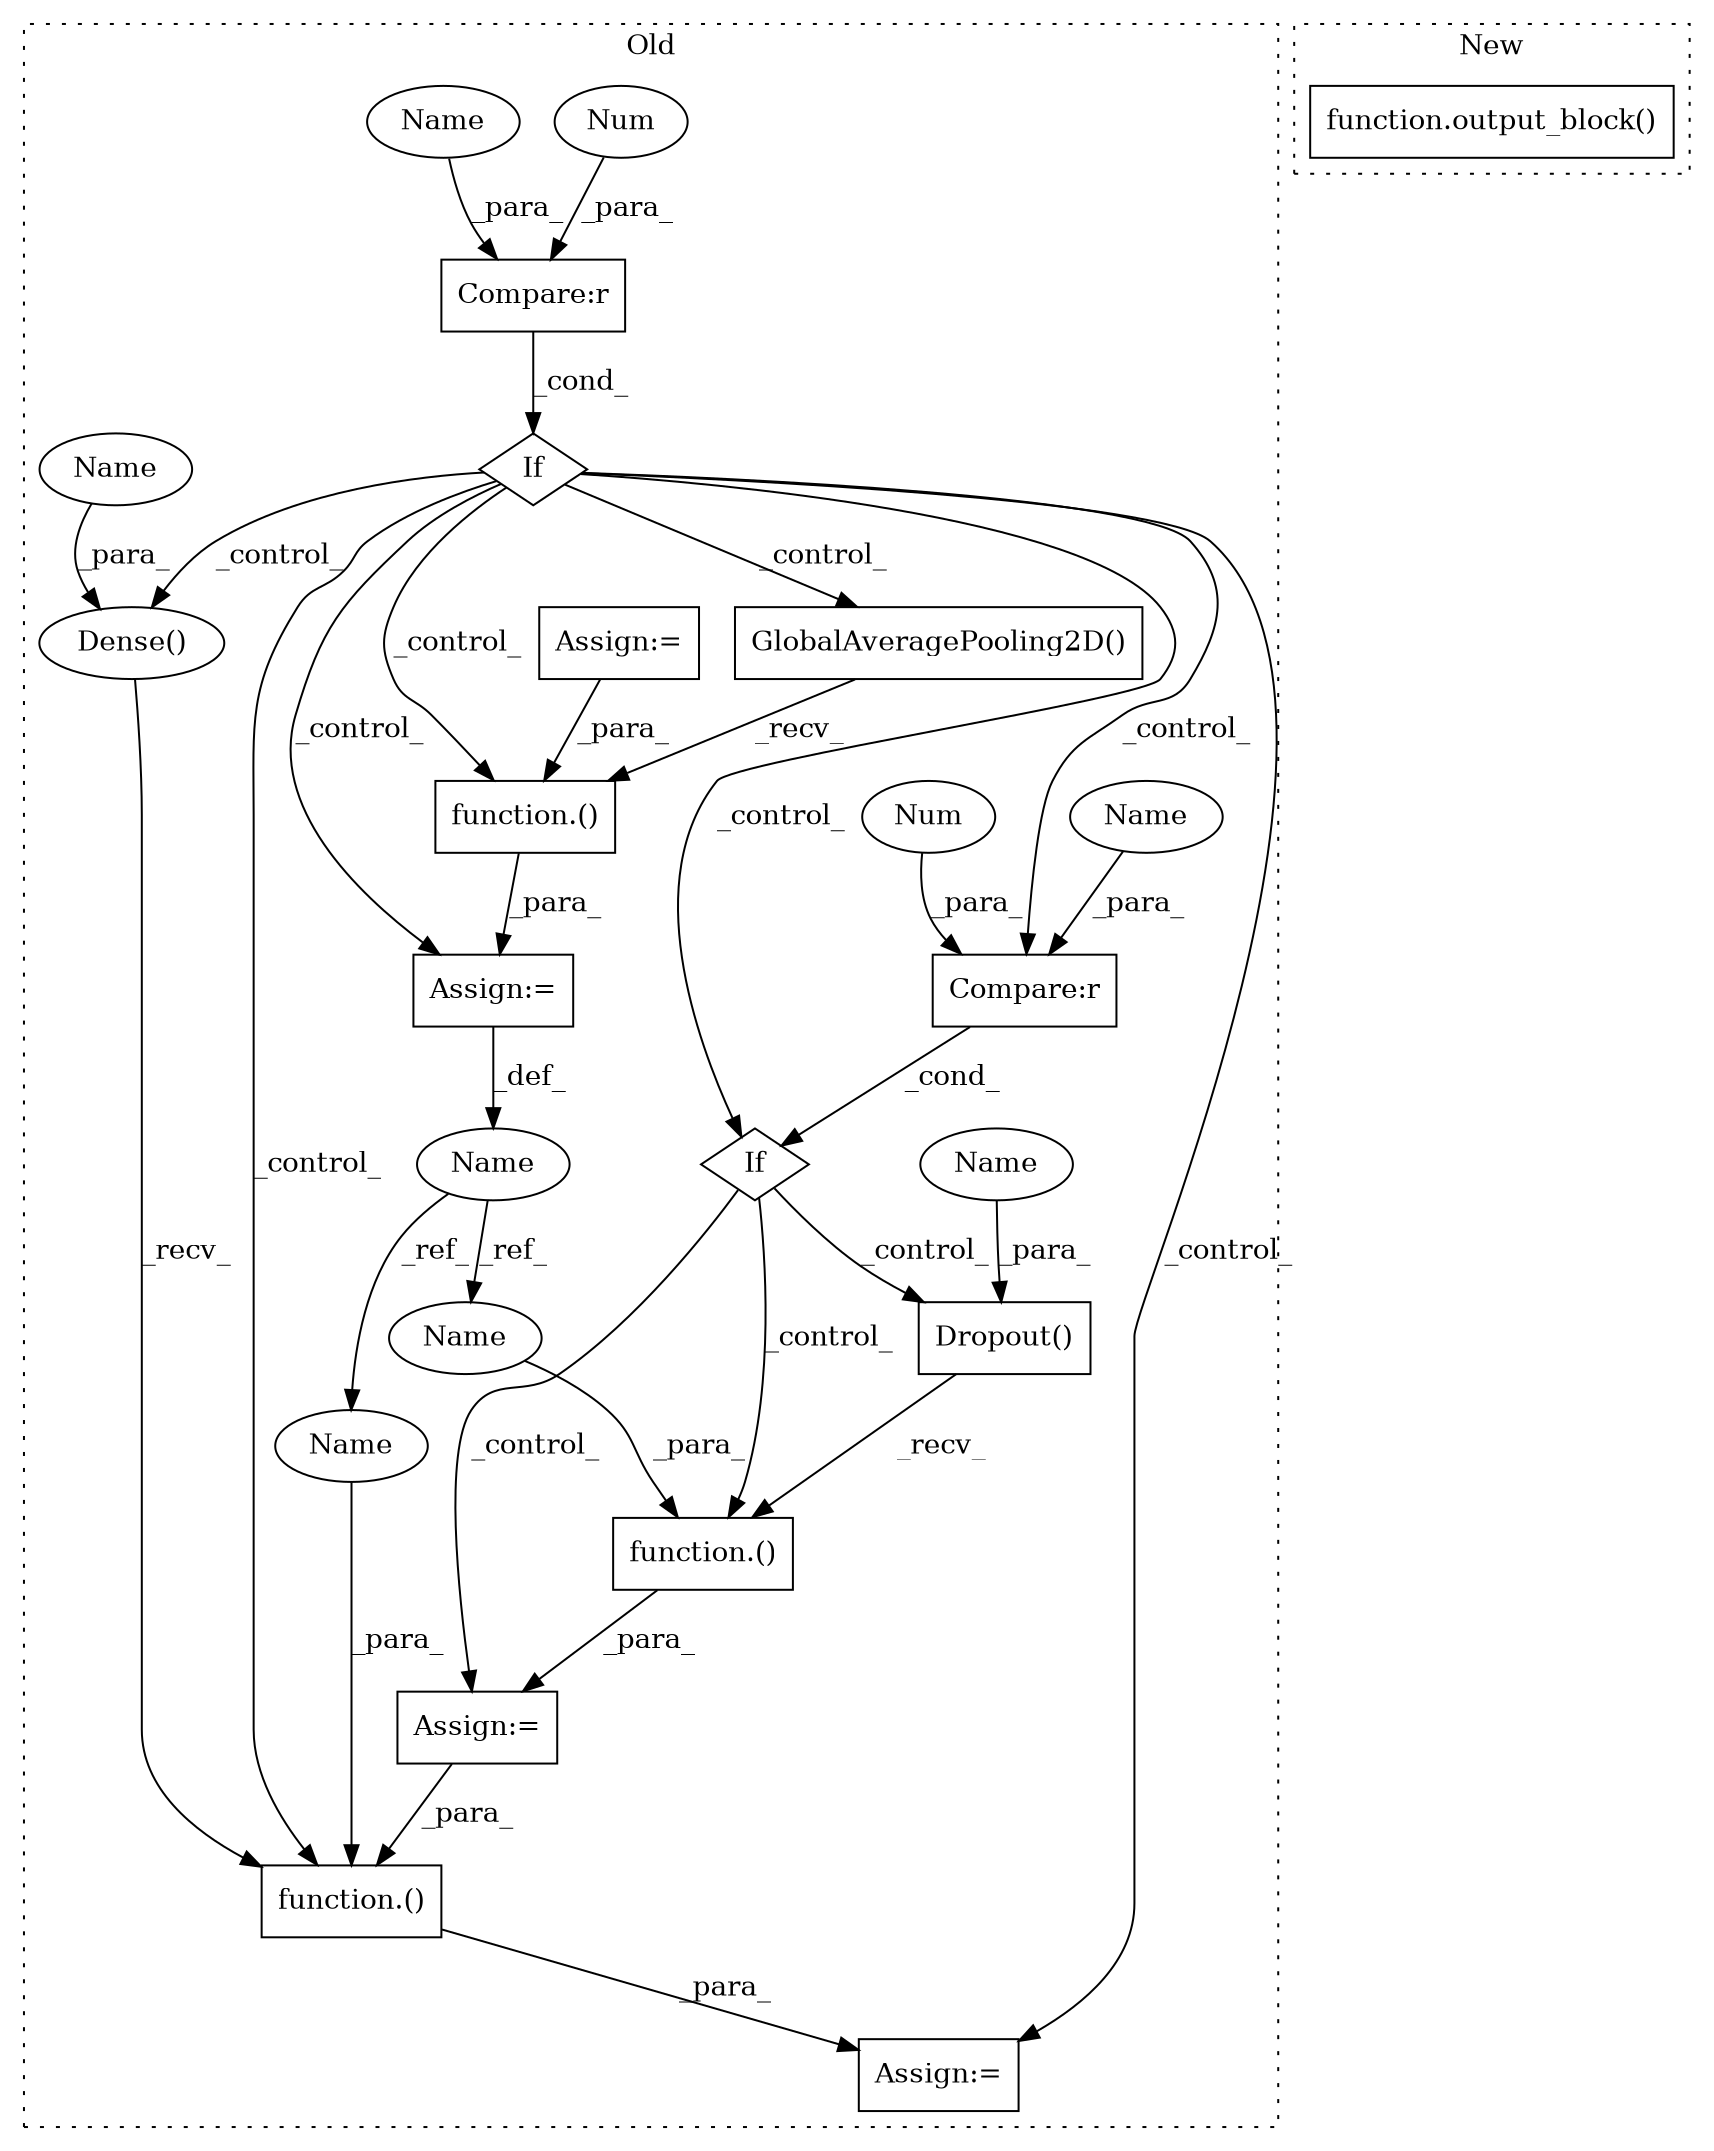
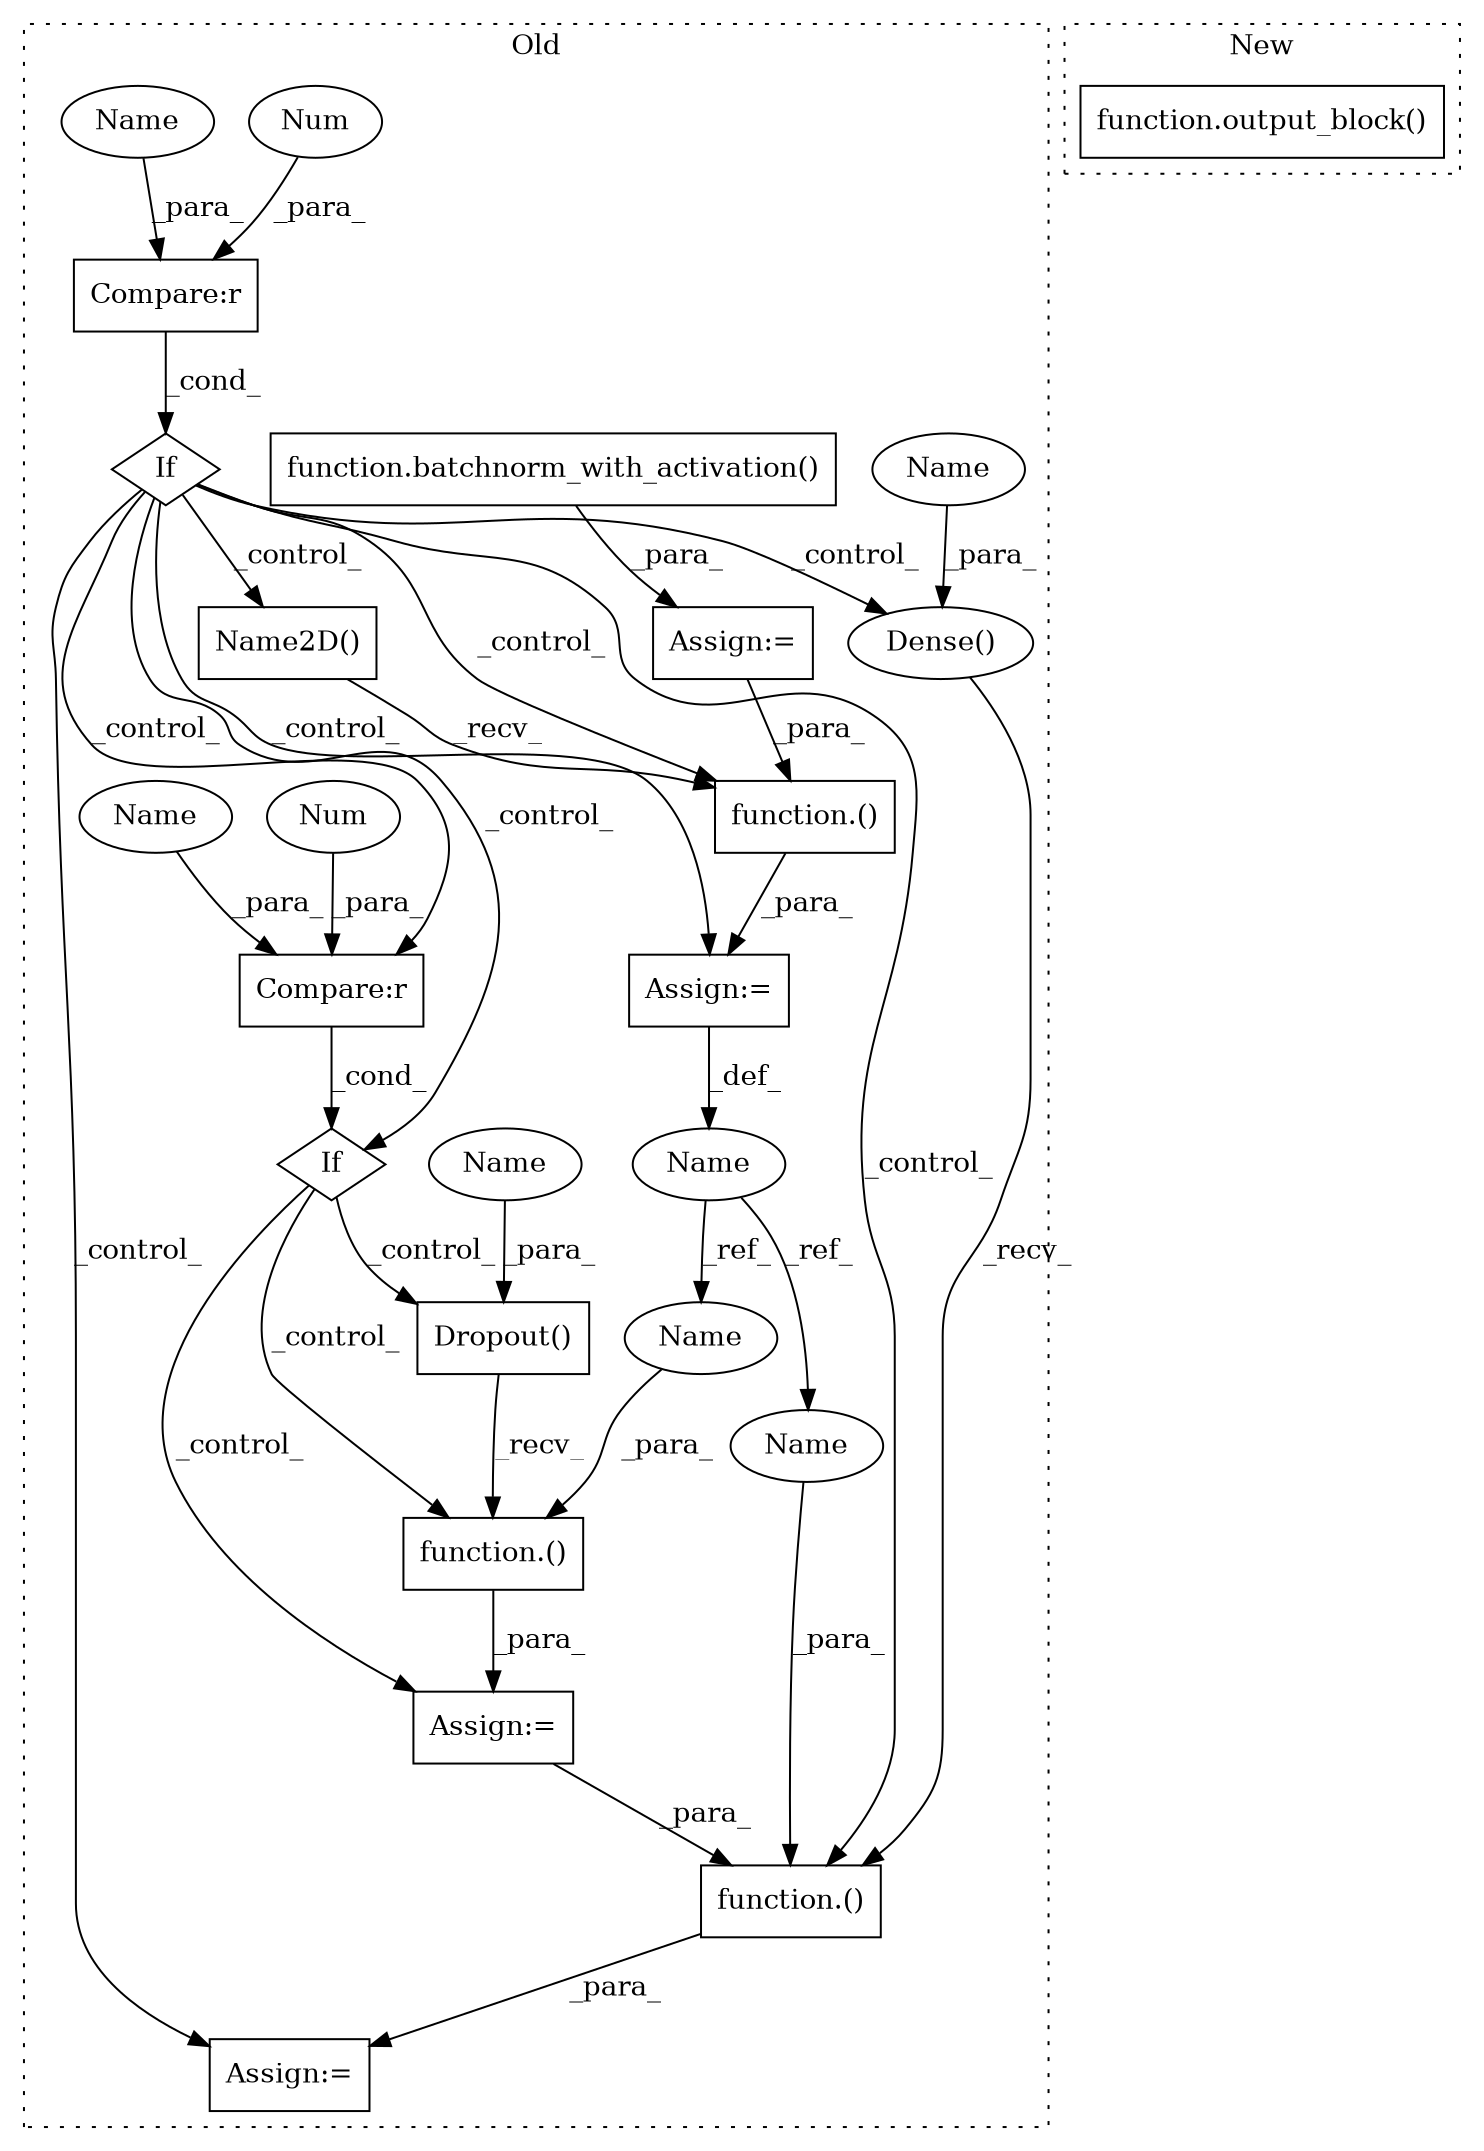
node "function.batchnorm_with_activation()": added
node "GlobalAveragePooling2D()": label "GlobalAveragePooling2D()" -> "Name2D()"
